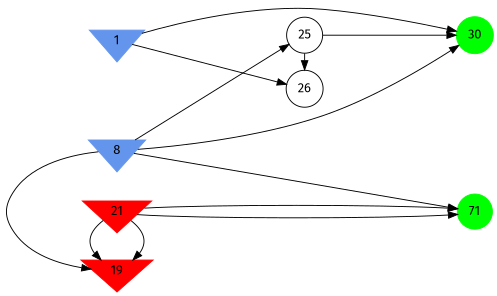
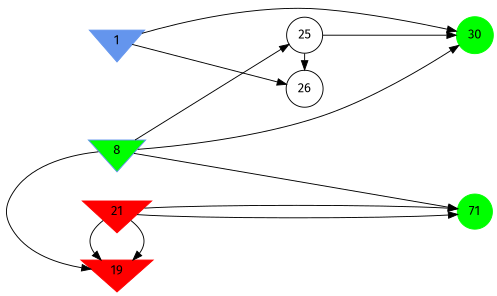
node "8": fillcolor cornflowerblue -> green
